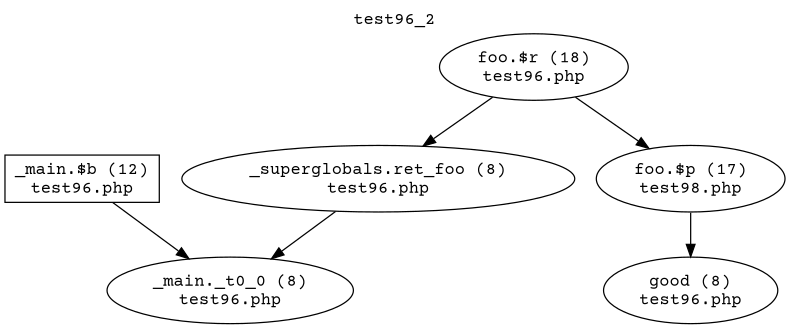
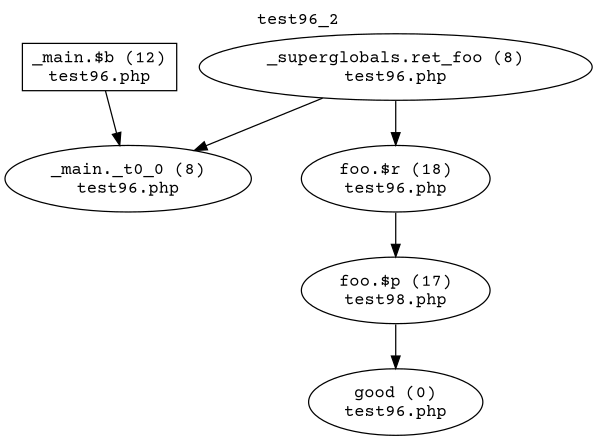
edge "foo.$r (18) test96.php" -> "_superglobals.ret_foo (8) test96.php": reversed
node "good (8) test96.php": label "good (8) test96.php" -> "good (0) test96.php"
